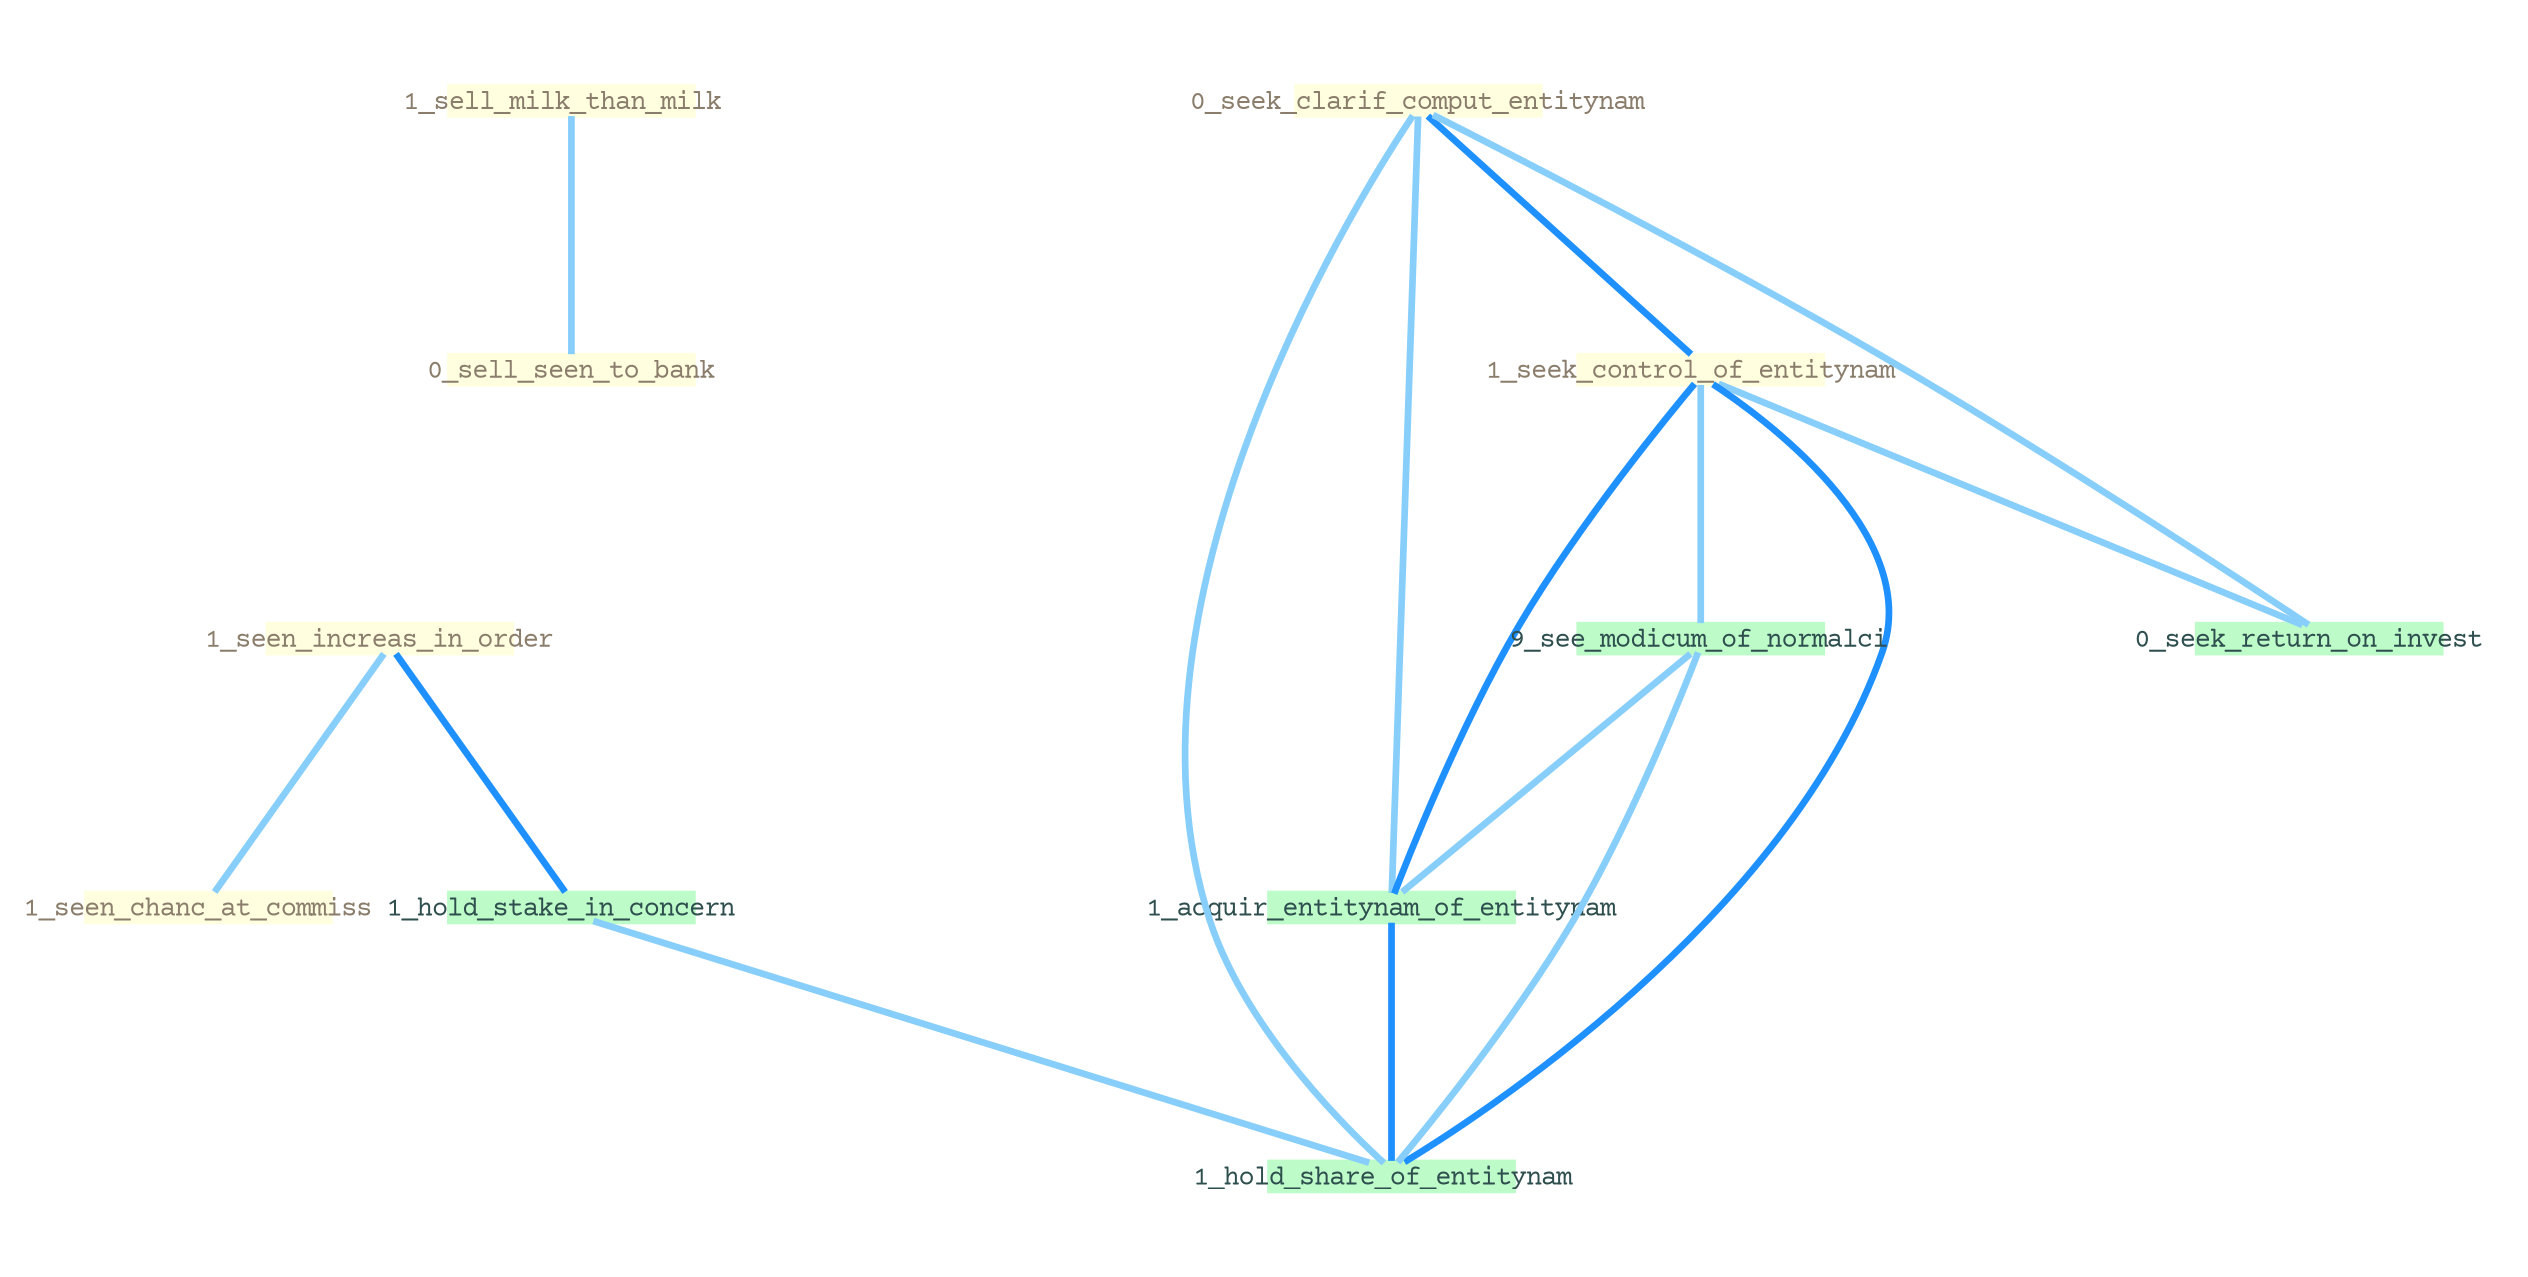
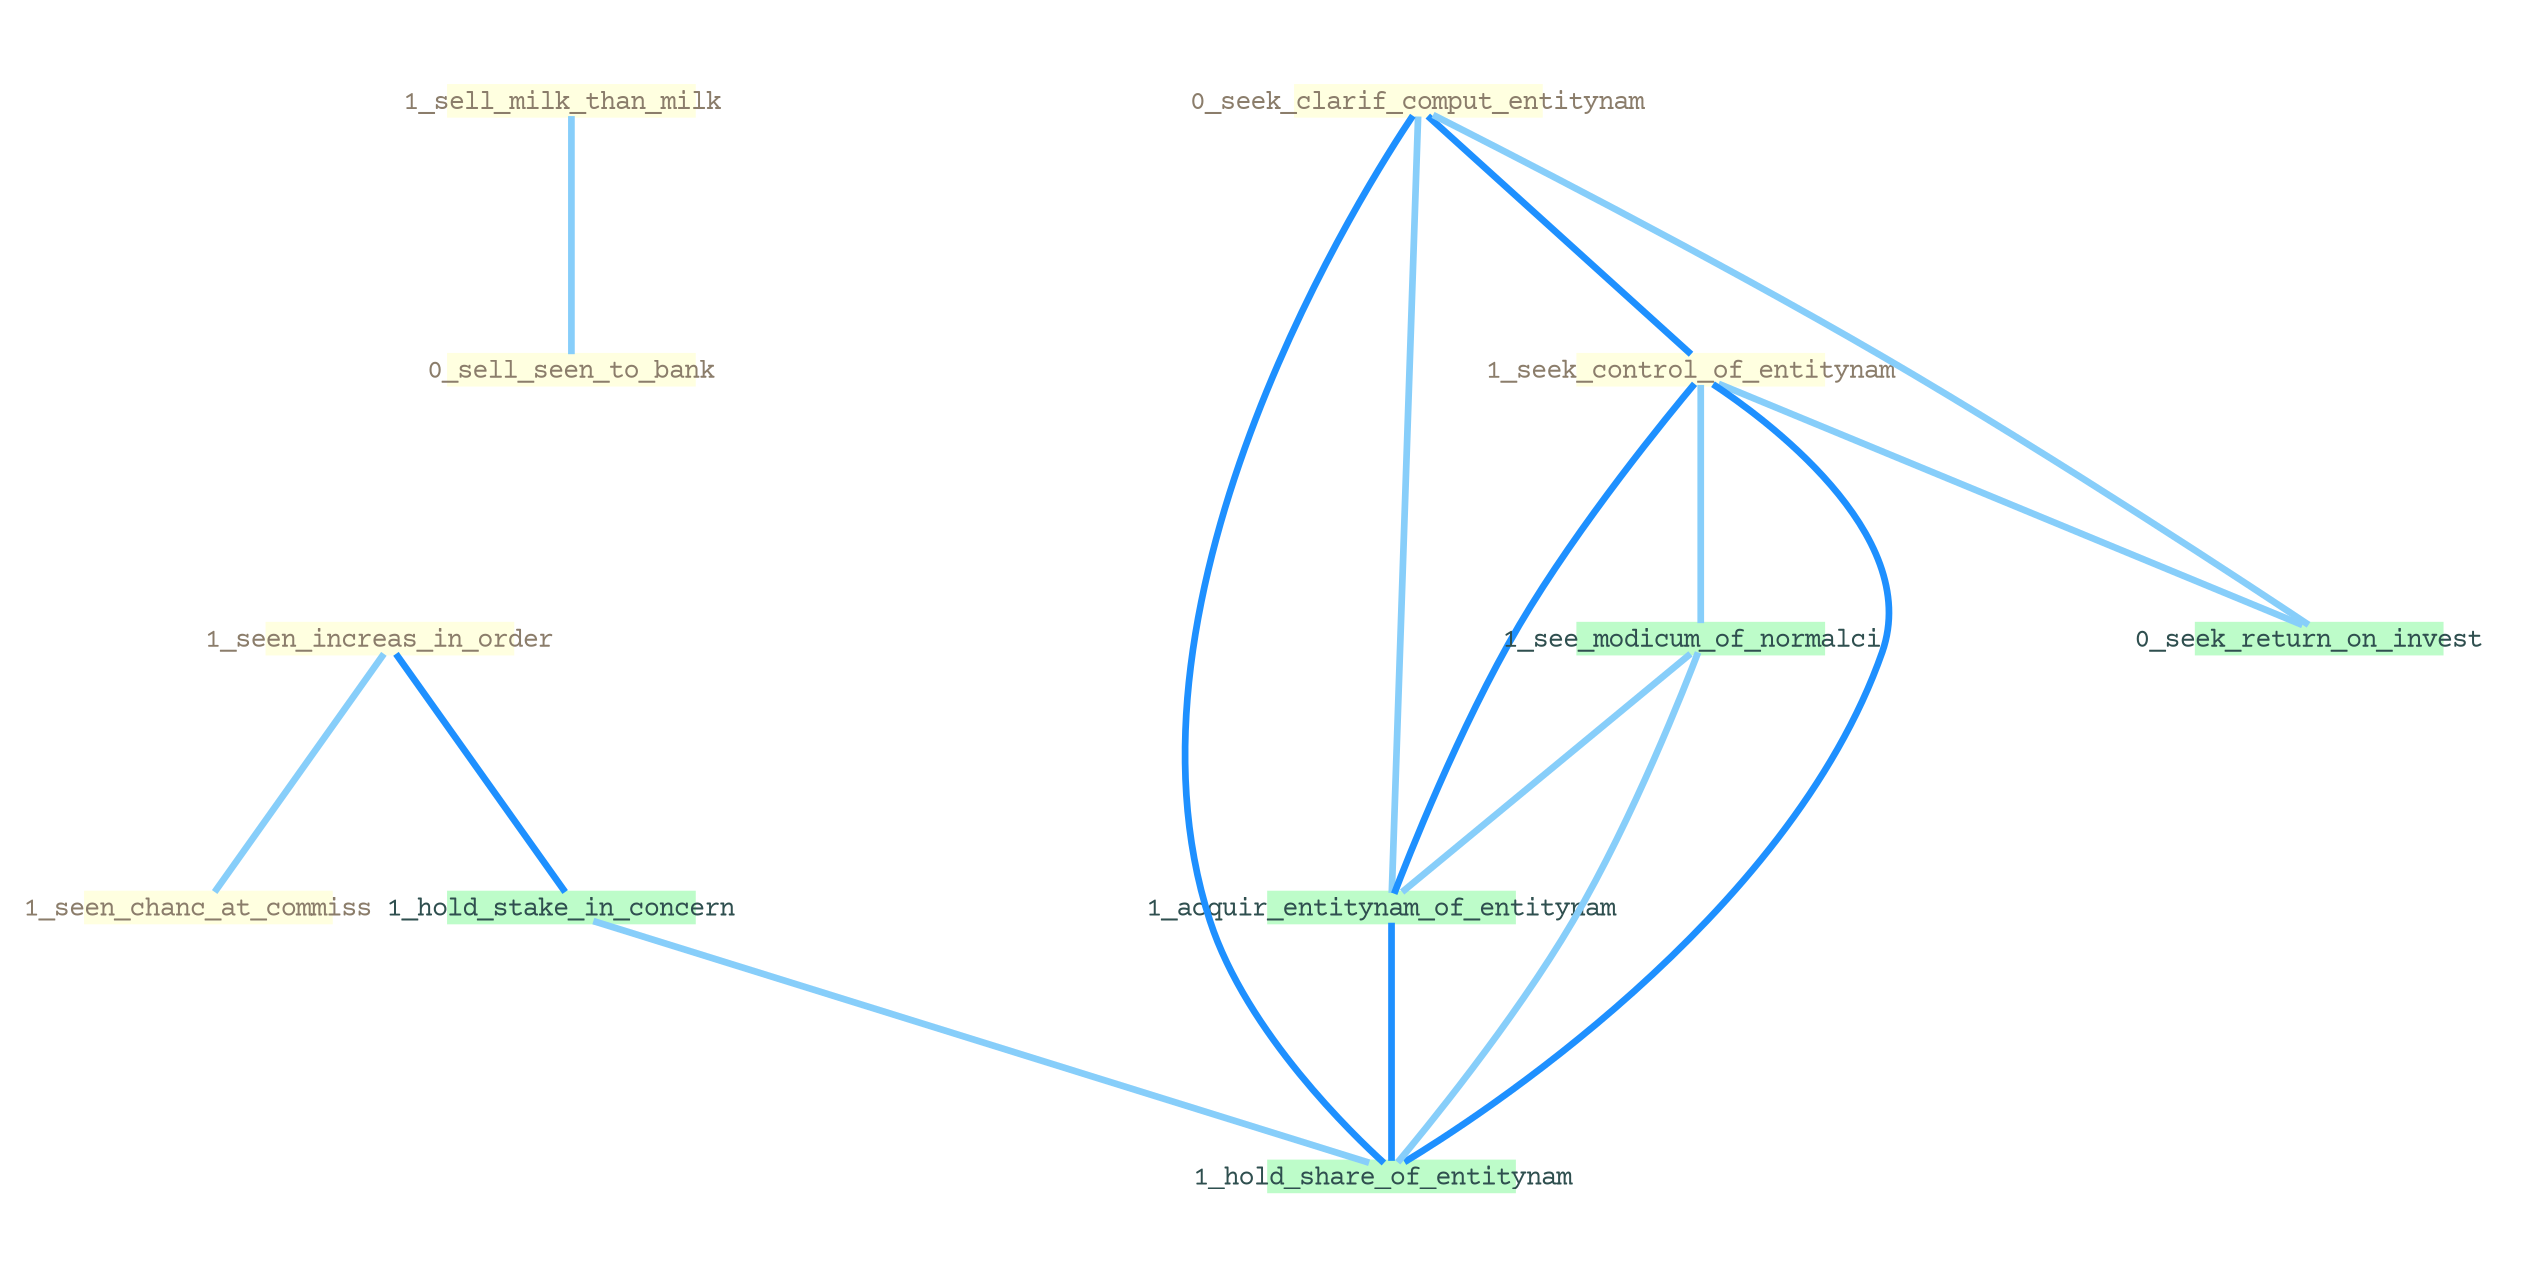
node "9_see_modicum_of_normalci": label "9_see_modicum_of_normalci" -> "1_see_modicum_of_normalci"
edge "0_seek_clarif_comput_entitynam" -- "1_hold_share_of_entitynam": color #87cefa -> #1e90ff
